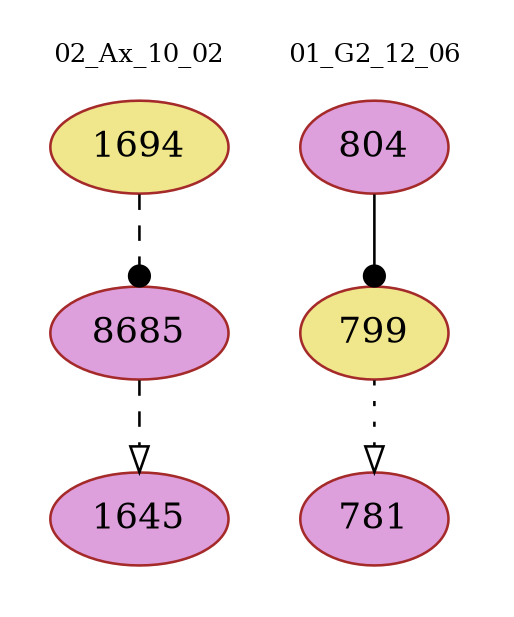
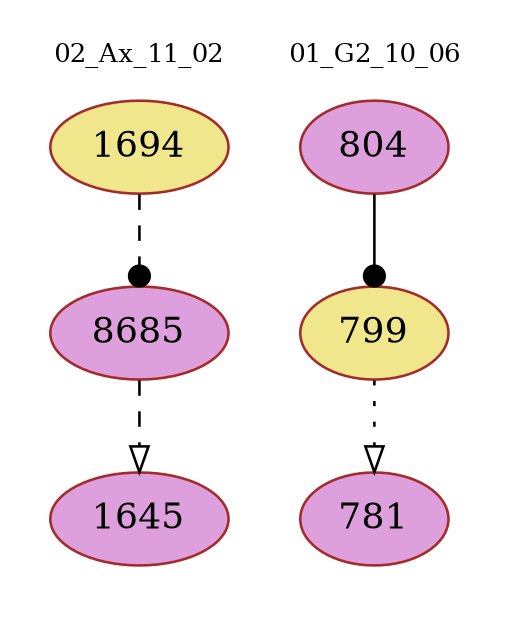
cluster "02_Ax_10_02": label "02_Ax_10_02" -> "02_Ax_11_02"
cluster "01_G2_12_06": label "01_G2_12_06" -> "01_G2_10_06"
